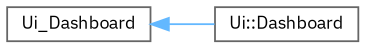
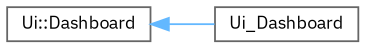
edge "Ui::Dashboard" -> "Ui_Dashboard": reversed
